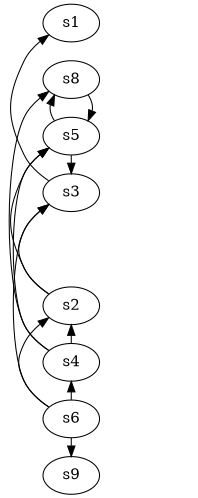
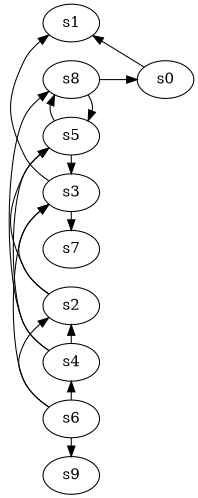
node "s0": added
node "s7": added
